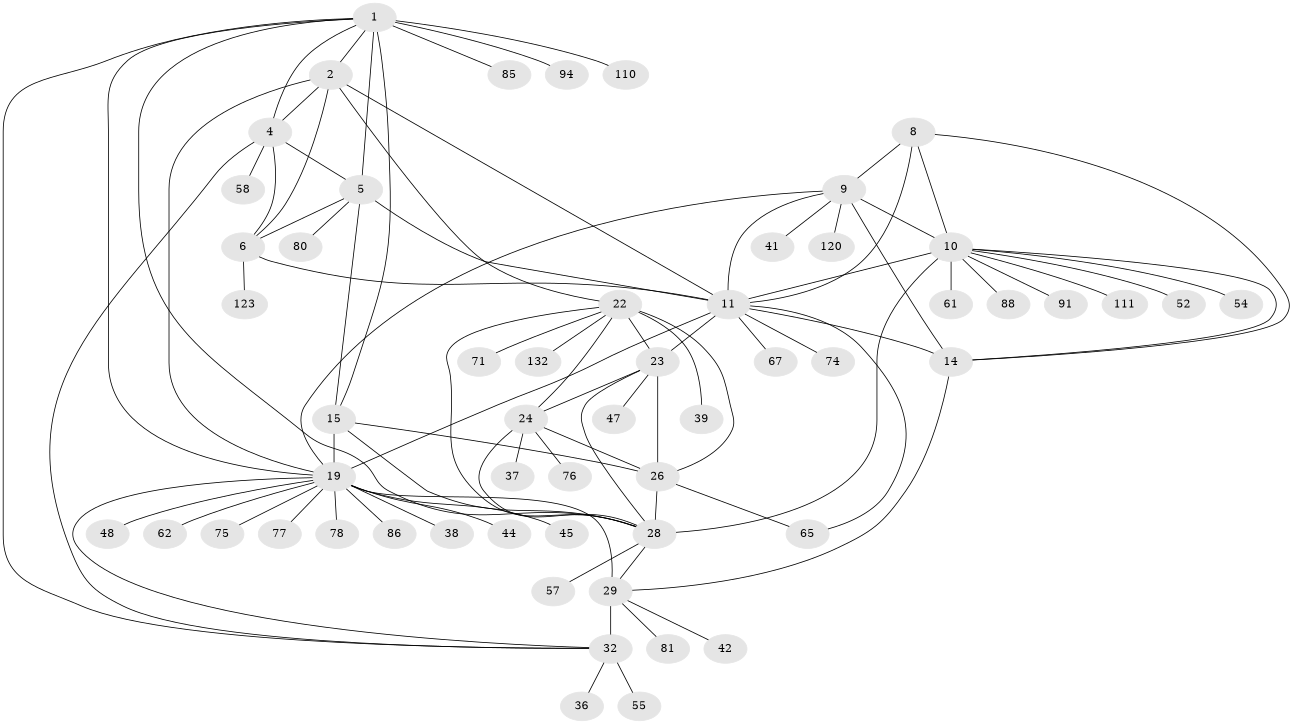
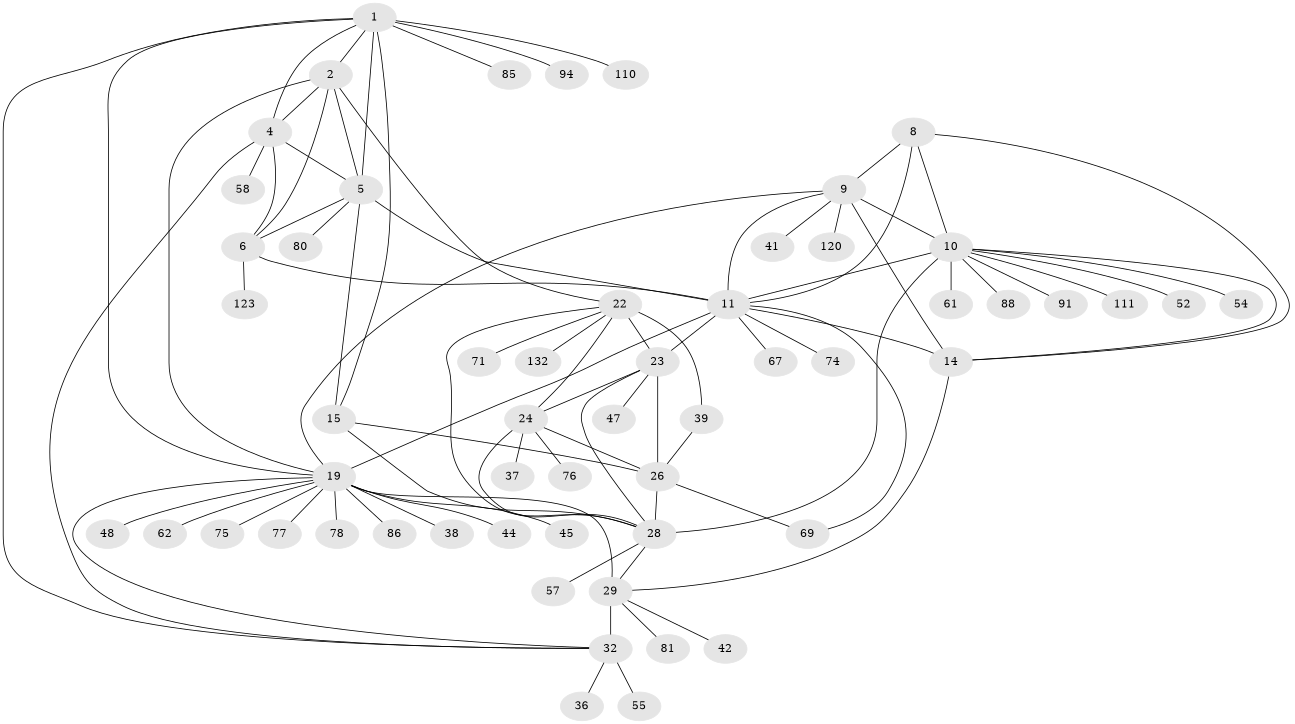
edge "2" -- "11": now "2" -- "5"
edge "1" -- "28": removed
edge "22" -- "26": now "39" -- "26"
edge "15" -- "19": removed
node "65": label "65" -> "69"
